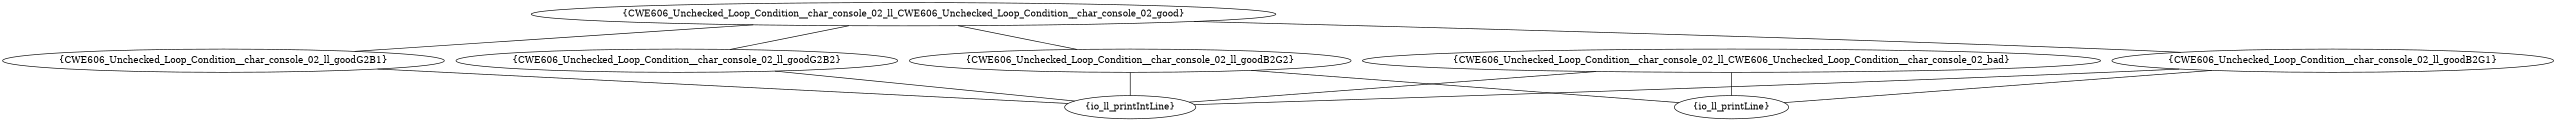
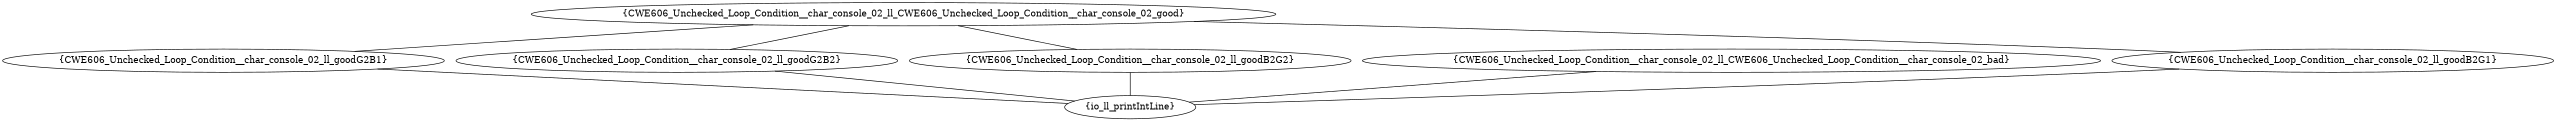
node "{io_ll_printLine}": removed
